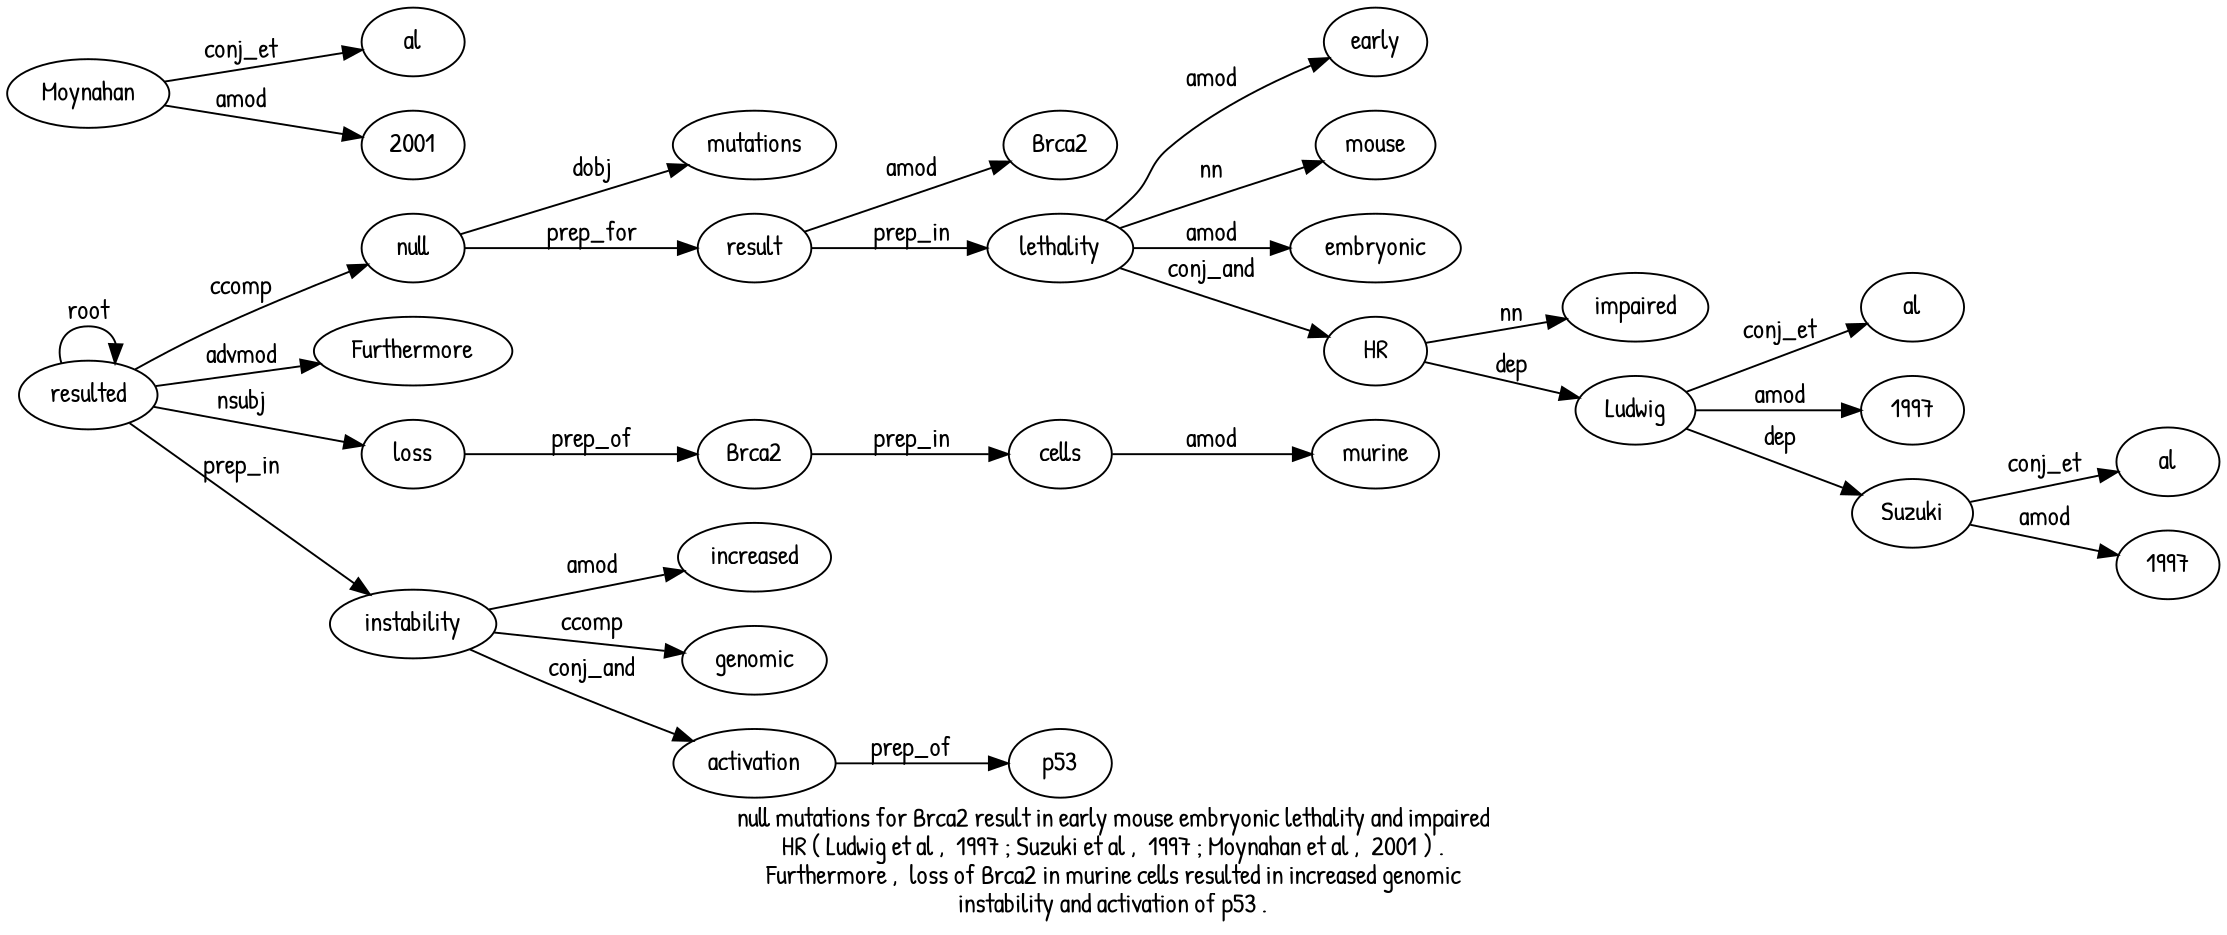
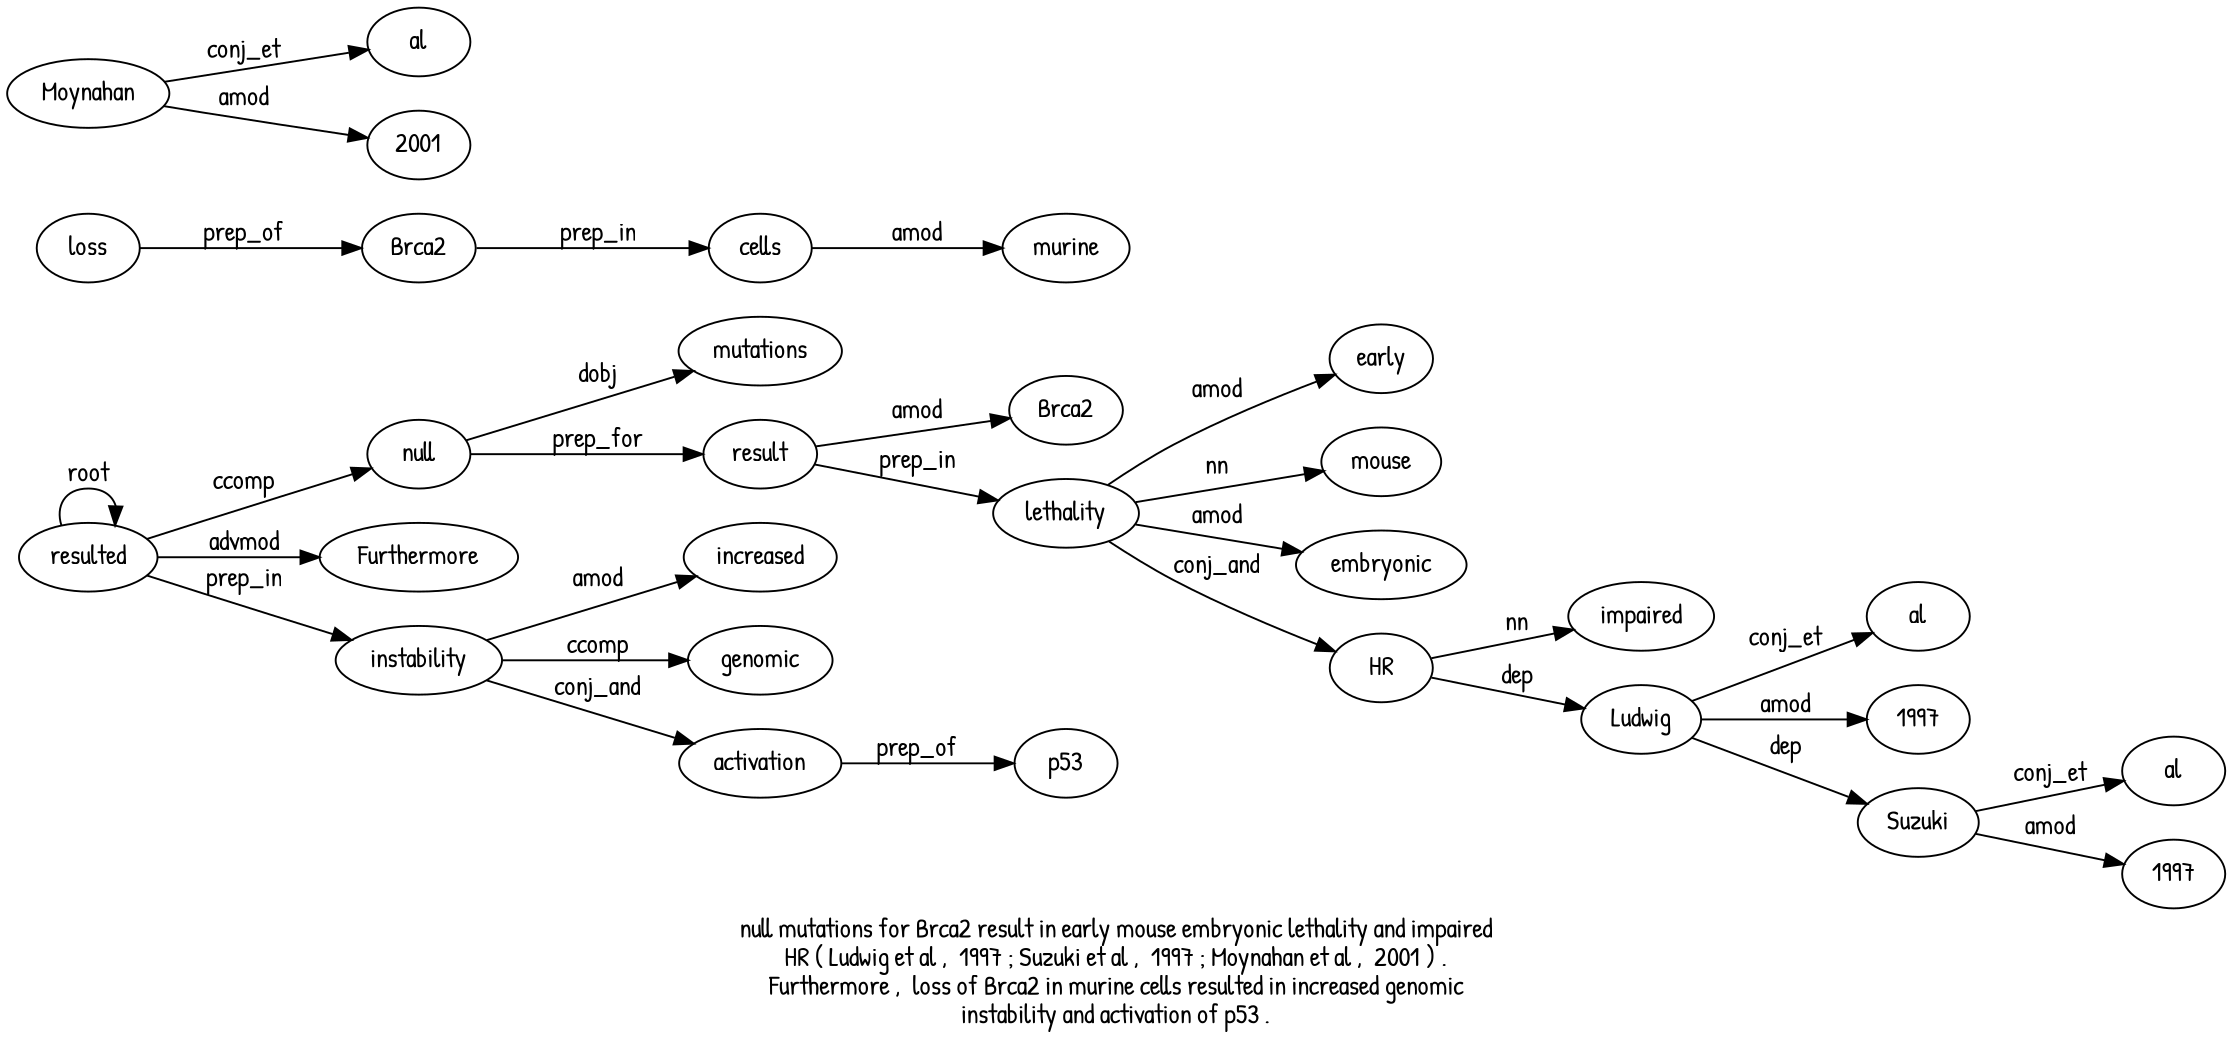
edge "resulted" -> "loss": removed, label "nsubj"
